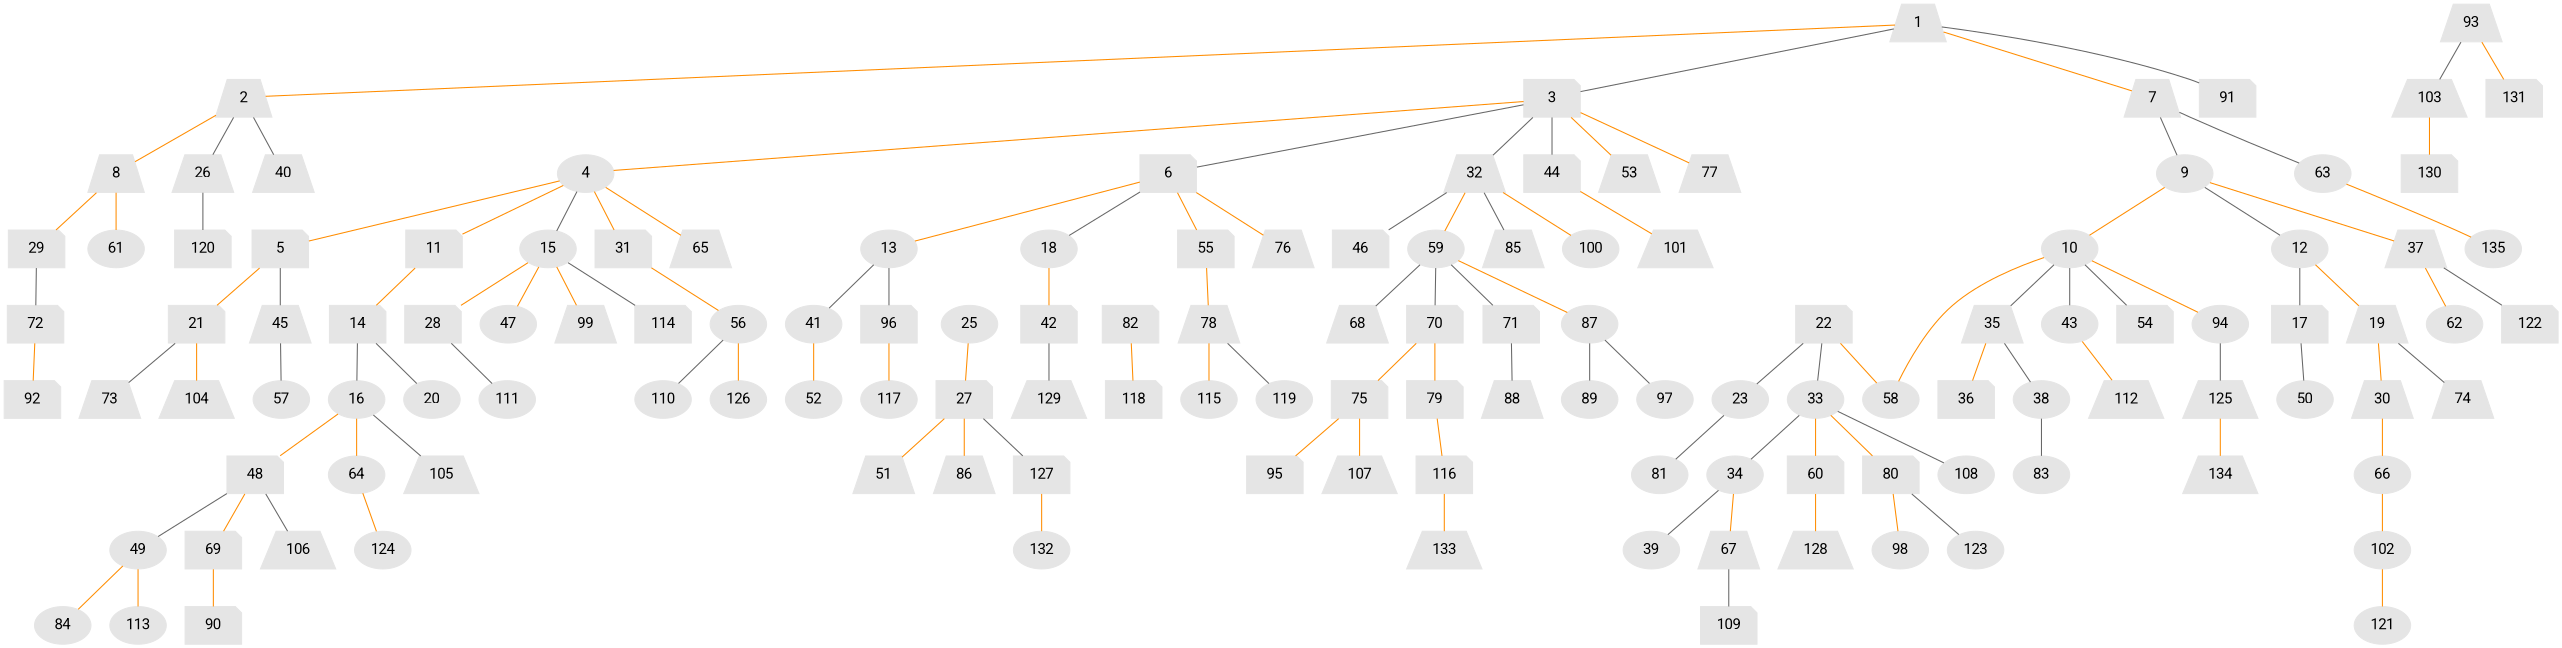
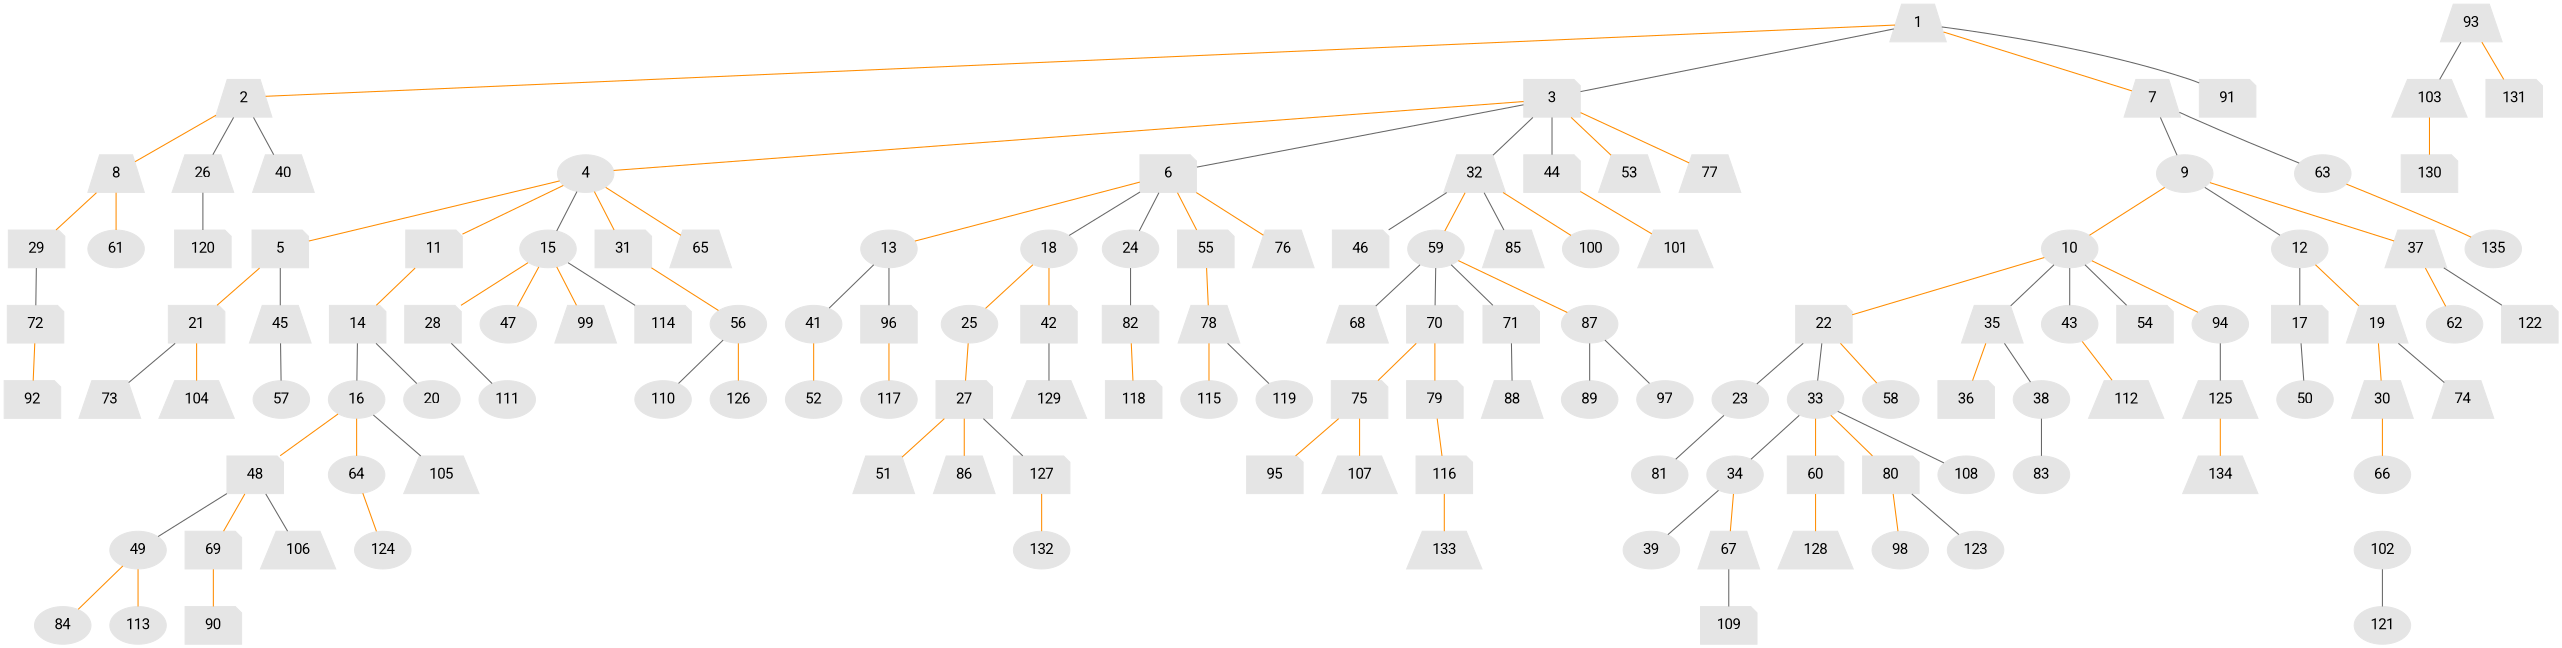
node "24": added
edge "18" -- "25": added
edge "10" -- "58": now "10" -- "22"
edge "66" -- "102": removed
edge "102" -- "121": color darkorange -> gray40
